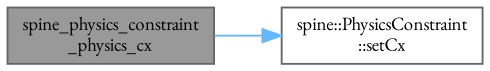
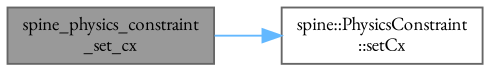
node "spine_physics_constraint _physics_cx": label "spine_physics_constraint _physics_cx" -> "spine_physics_constraint _set_cx"
